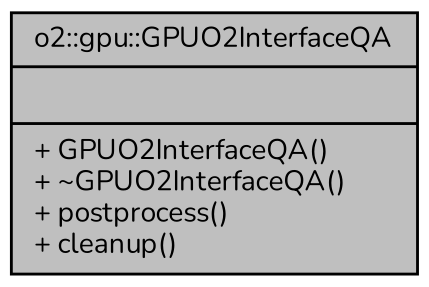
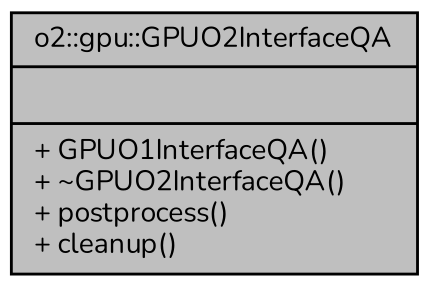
node "o2::gpu::GPUO2InterfaceQA": text "+ GPUO2InterfaceQA()" -> "+ GPUO1InterfaceQA()"
